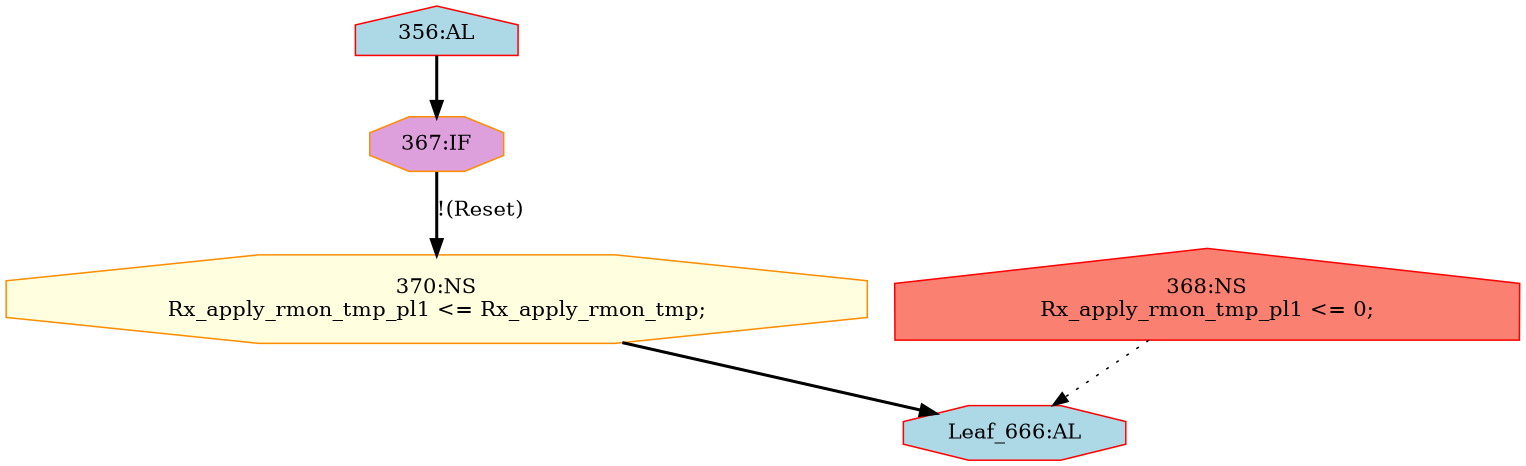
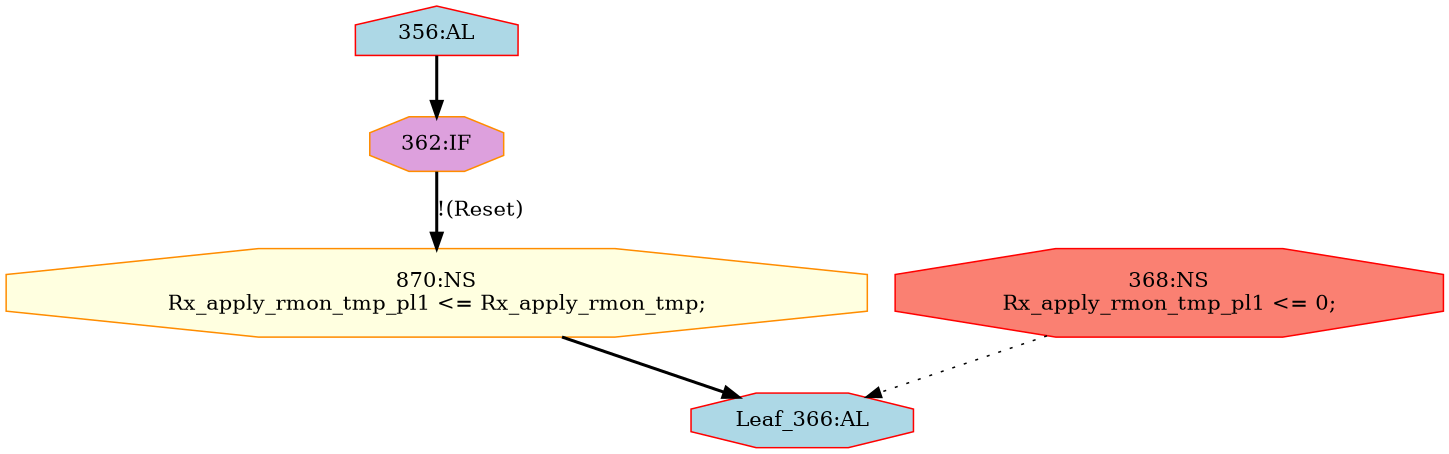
node "367:IF": label "367:IF" -> "362:IF"
node "370:NS Rx_apply_rmon_tmp_pl1 <= Rx_apply_rmon_tmp;": label "370:NS Rx_apply_rmon_tmp_pl1 <= Rx_apply_rmon_tmp;" -> "870:NS Rx_apply_rmon_tmp_pl1 <= Rx_apply_rmon_tmp;"
node "368:NS Rx_apply_rmon_tmp_pl1 <= 0;": shape house -> octagon
node "Leaf_666:AL": label "Leaf_666:AL" -> "Leaf_366:AL"
